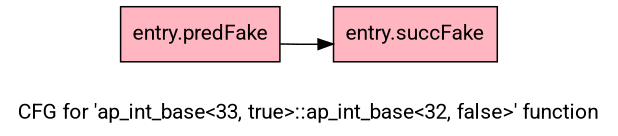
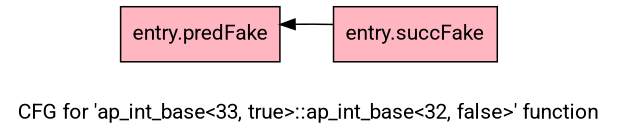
edge "entry.predFake" -> "entry.succFake": reversed
